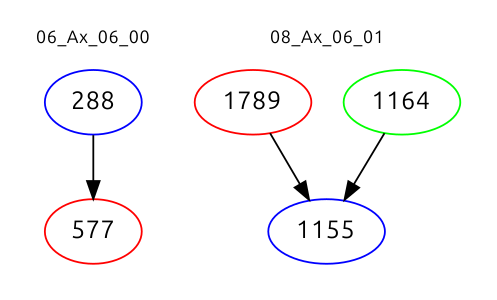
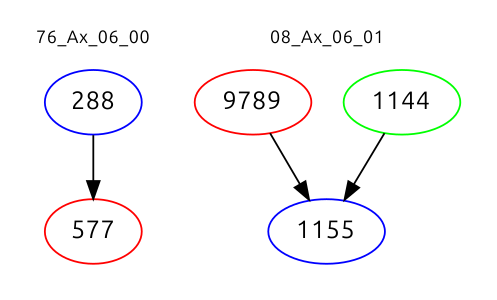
cluster "06_Ax_06_00": label "06_Ax_06_00" -> "76_Ax_06_00"
node "1789": label "1789" -> "9789"
node "1164": label "1164" -> "1144"
